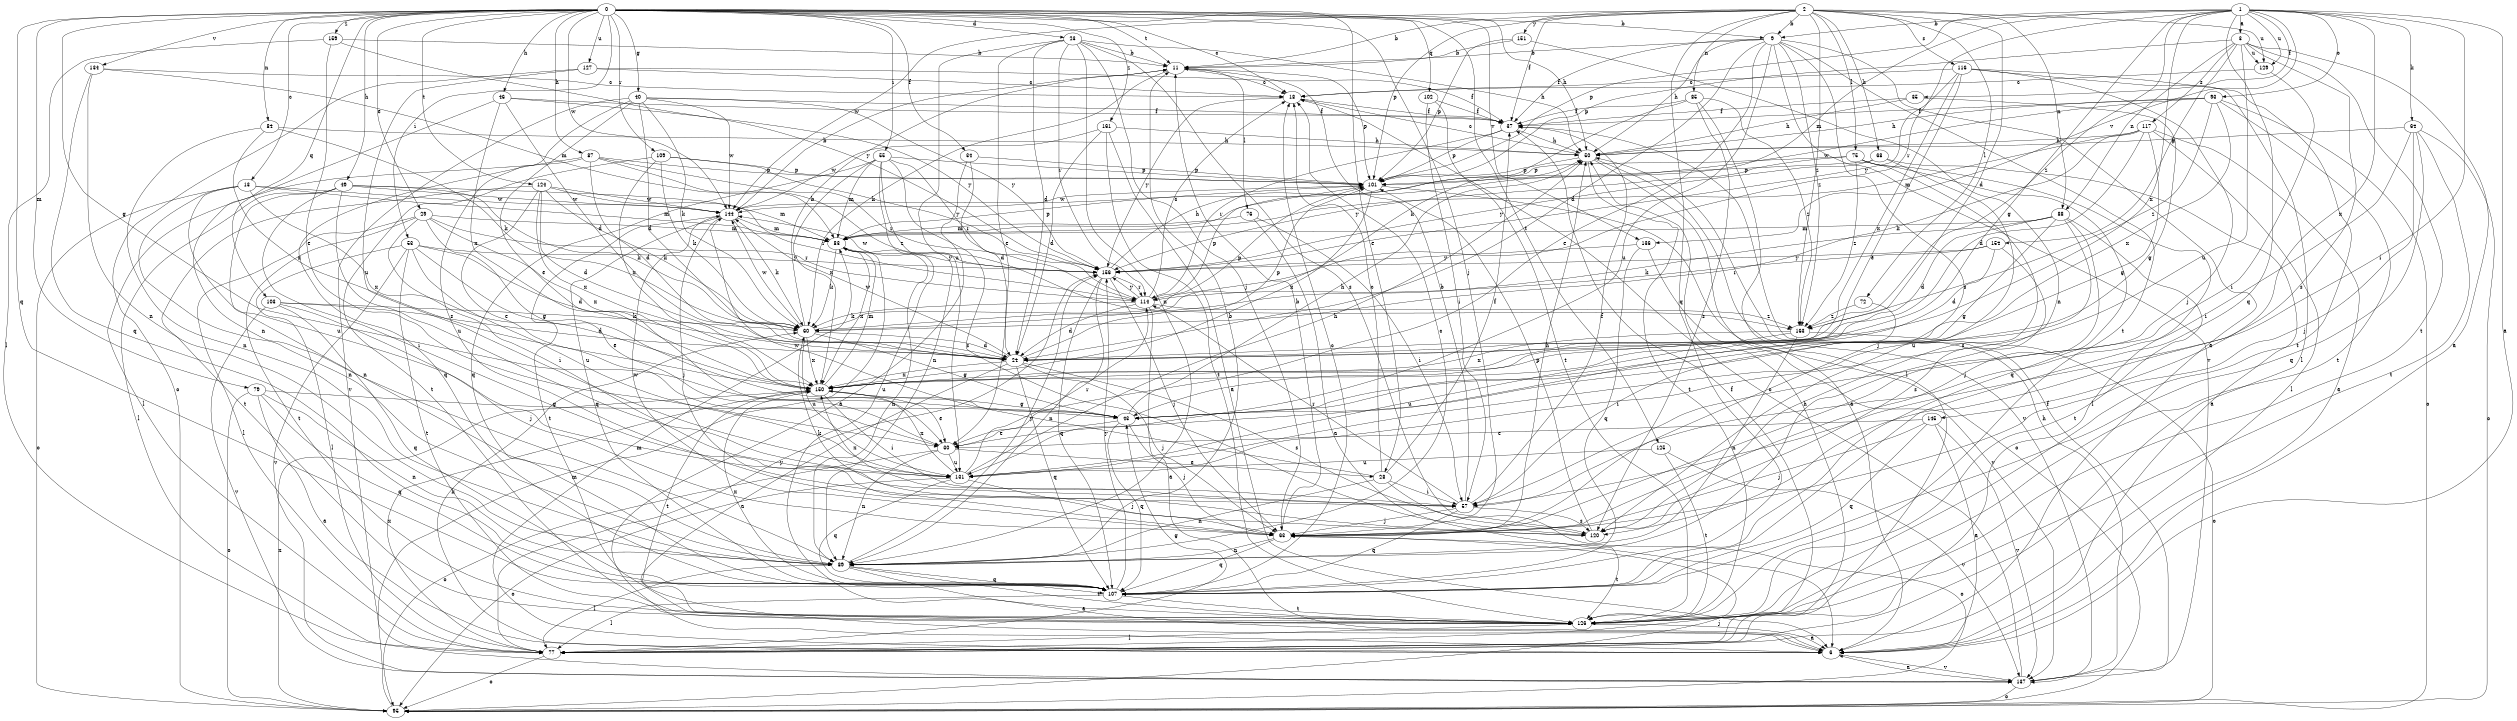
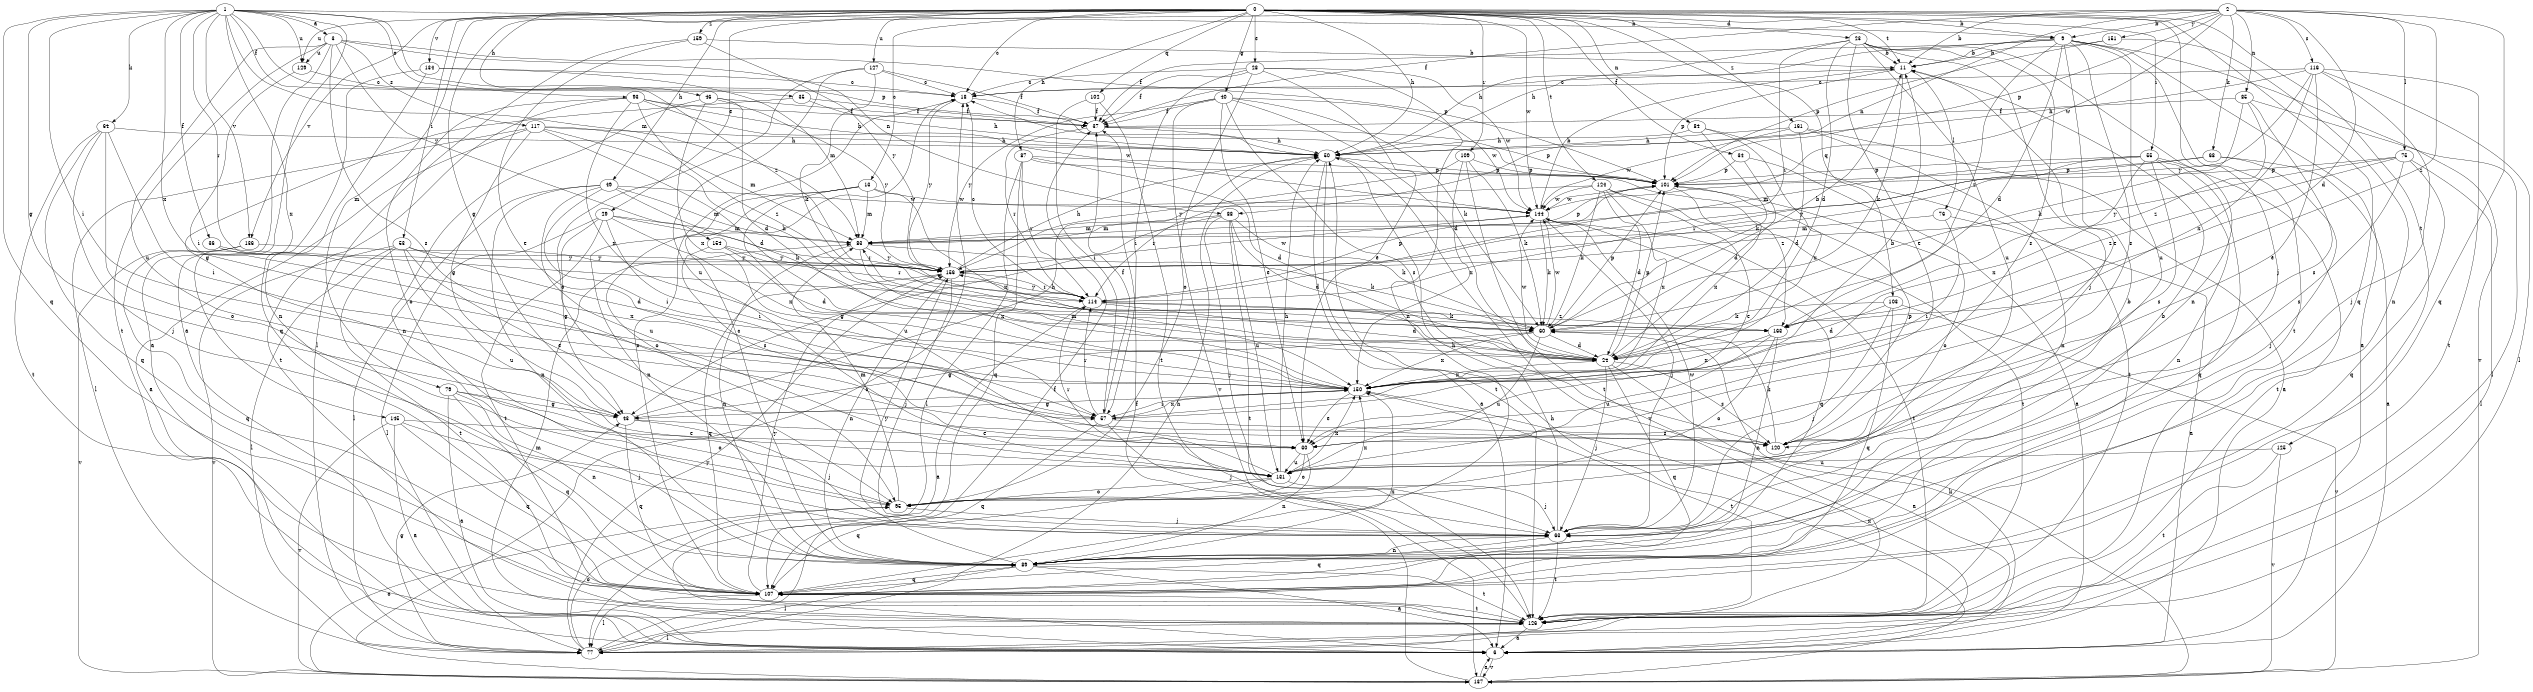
edge "116" -> "50": added, label "h"
node "36": added
edge "127" -> "60": added, label "k"
node "72": removed
edge "55" -> "126": label "u" -> "t"
edge "30" -> "28": reversed
